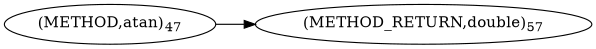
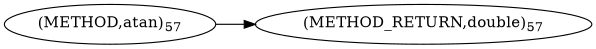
node "(METHOD,atan)": text "47" -> "57"
